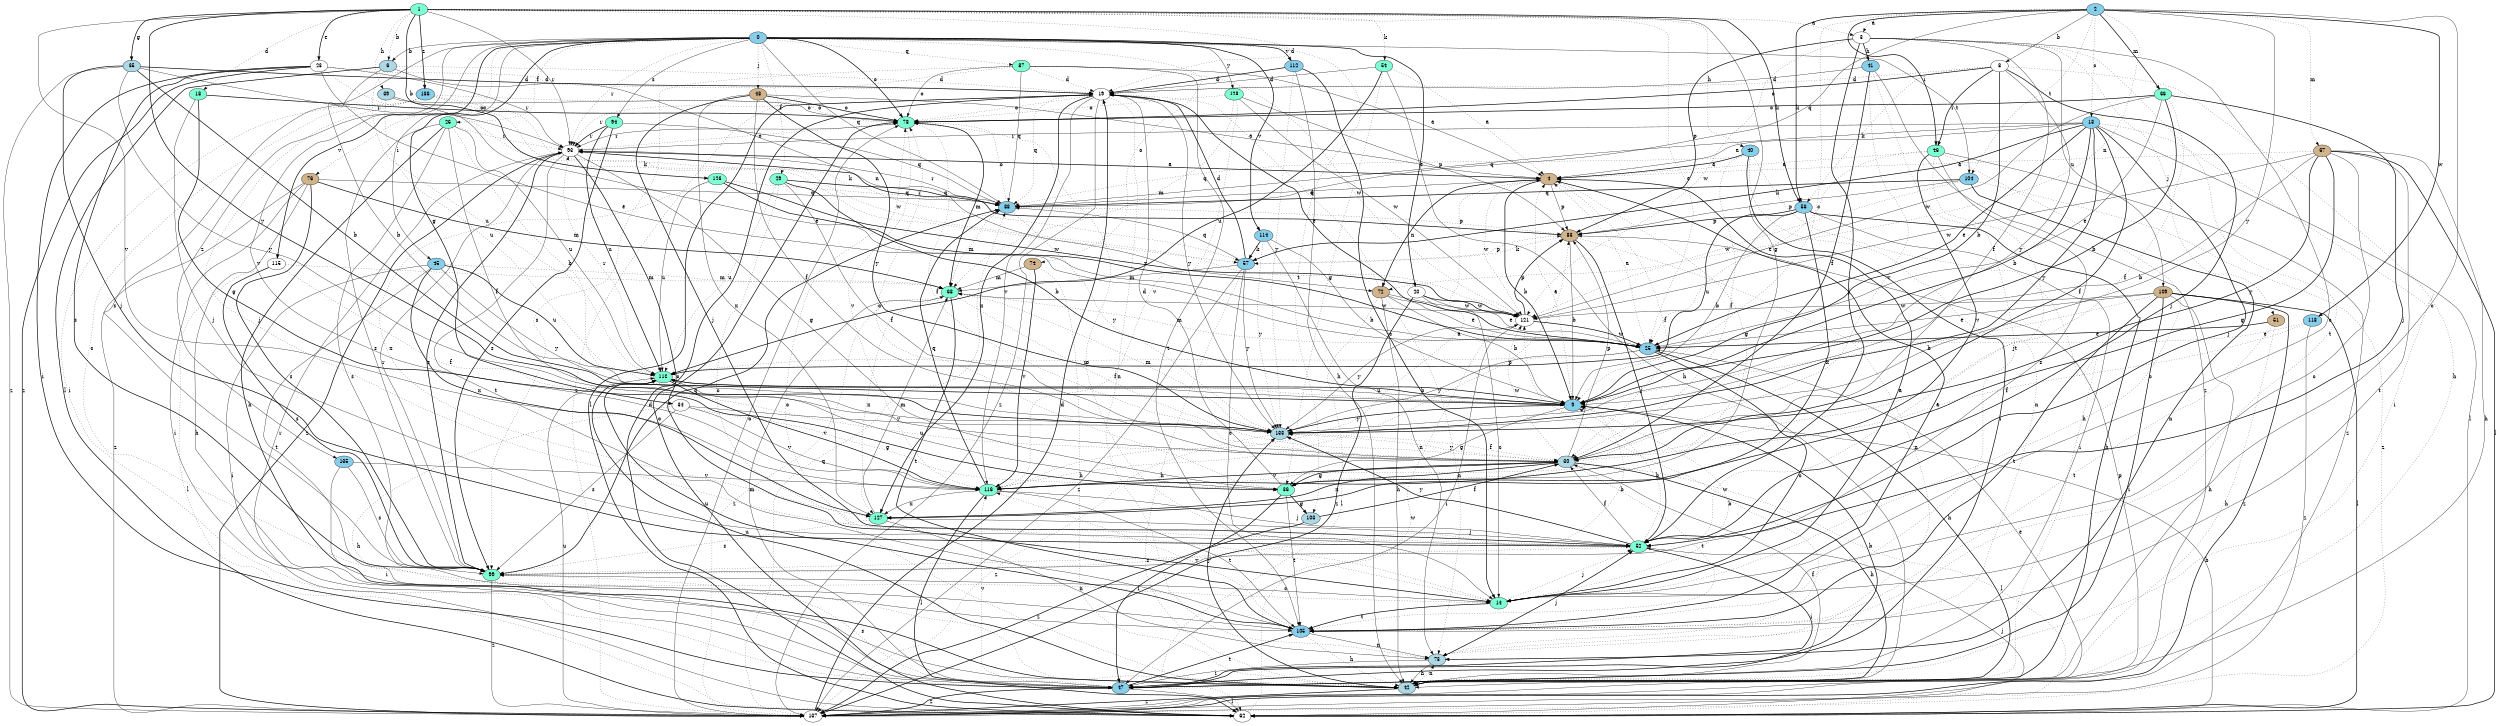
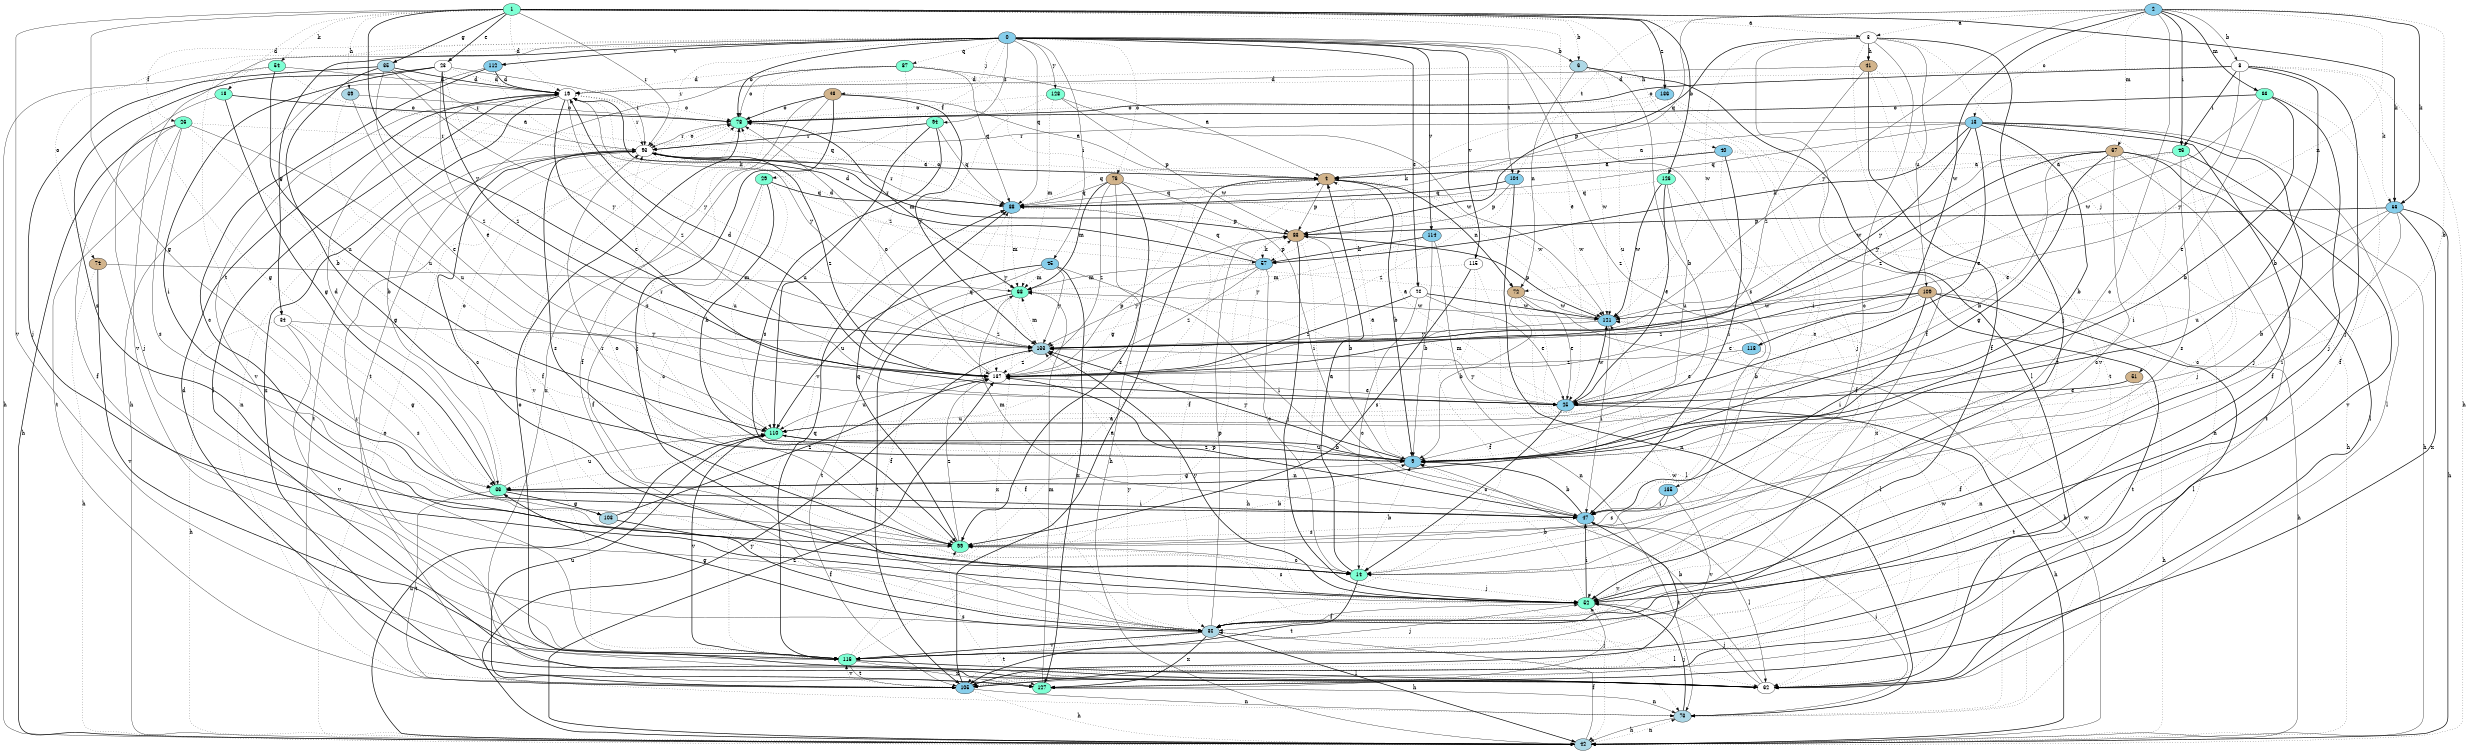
node "41": fillcolor skyblue -> tan
edge "2" -> "9": label "c" -> "b"
edge "126" -> "25": label "x" -> "e"
node "121": fillcolor white -> skyblue
edge "121" -> "25": reversed
edge "56" -> "110": style bold -> solid
edge "26" -> "105": label "s" -> "t"
